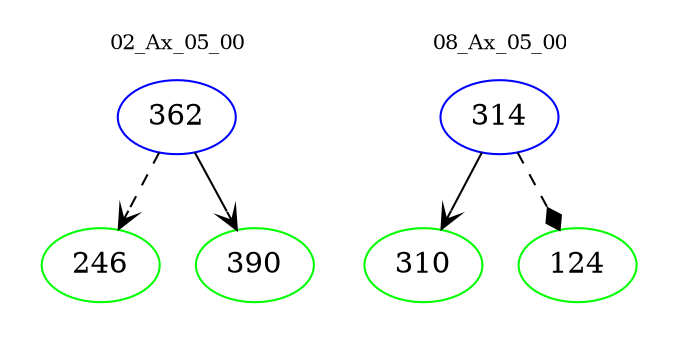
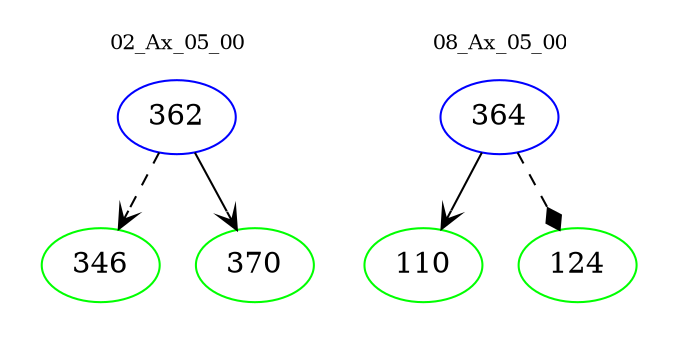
node "314": label "314" -> "364"
node "246": label "246" -> "346"
node "390": label "390" -> "370"
node "310": label "310" -> "110"
